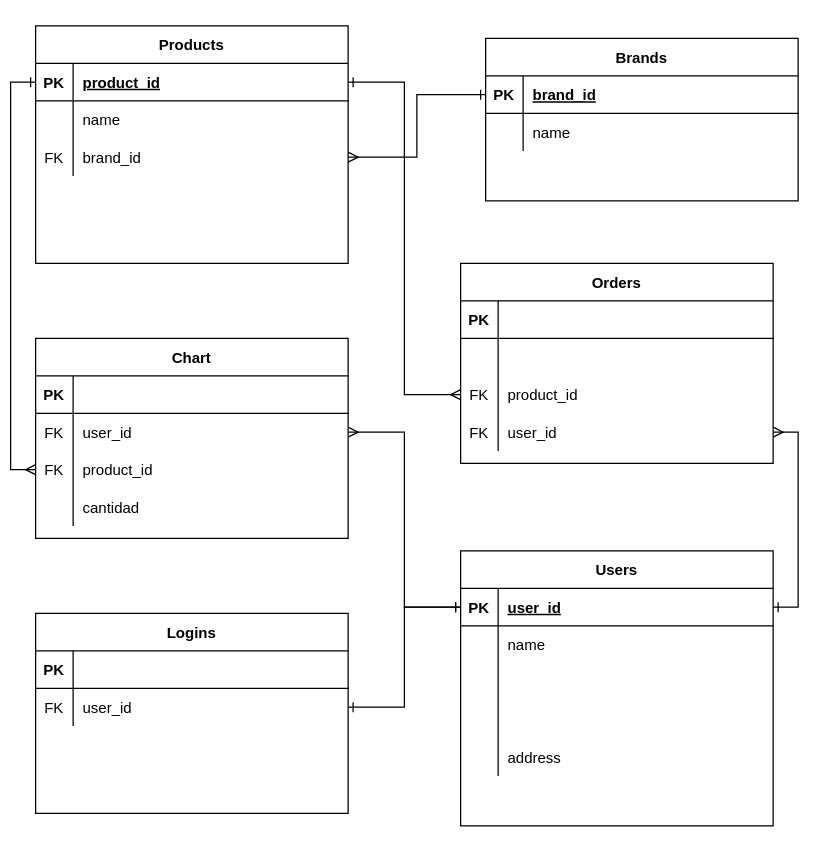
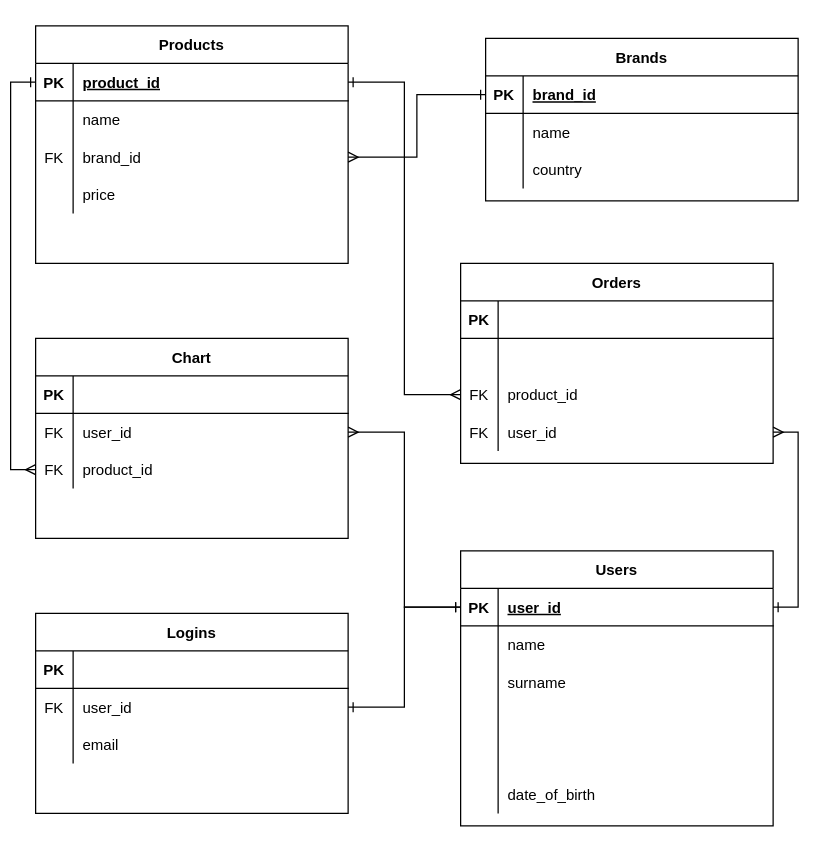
node "country": added
node "price": added
node "cantidad": removed
node "surname": added
node "email": added
node "address": removed
node "date_of_birth": added
